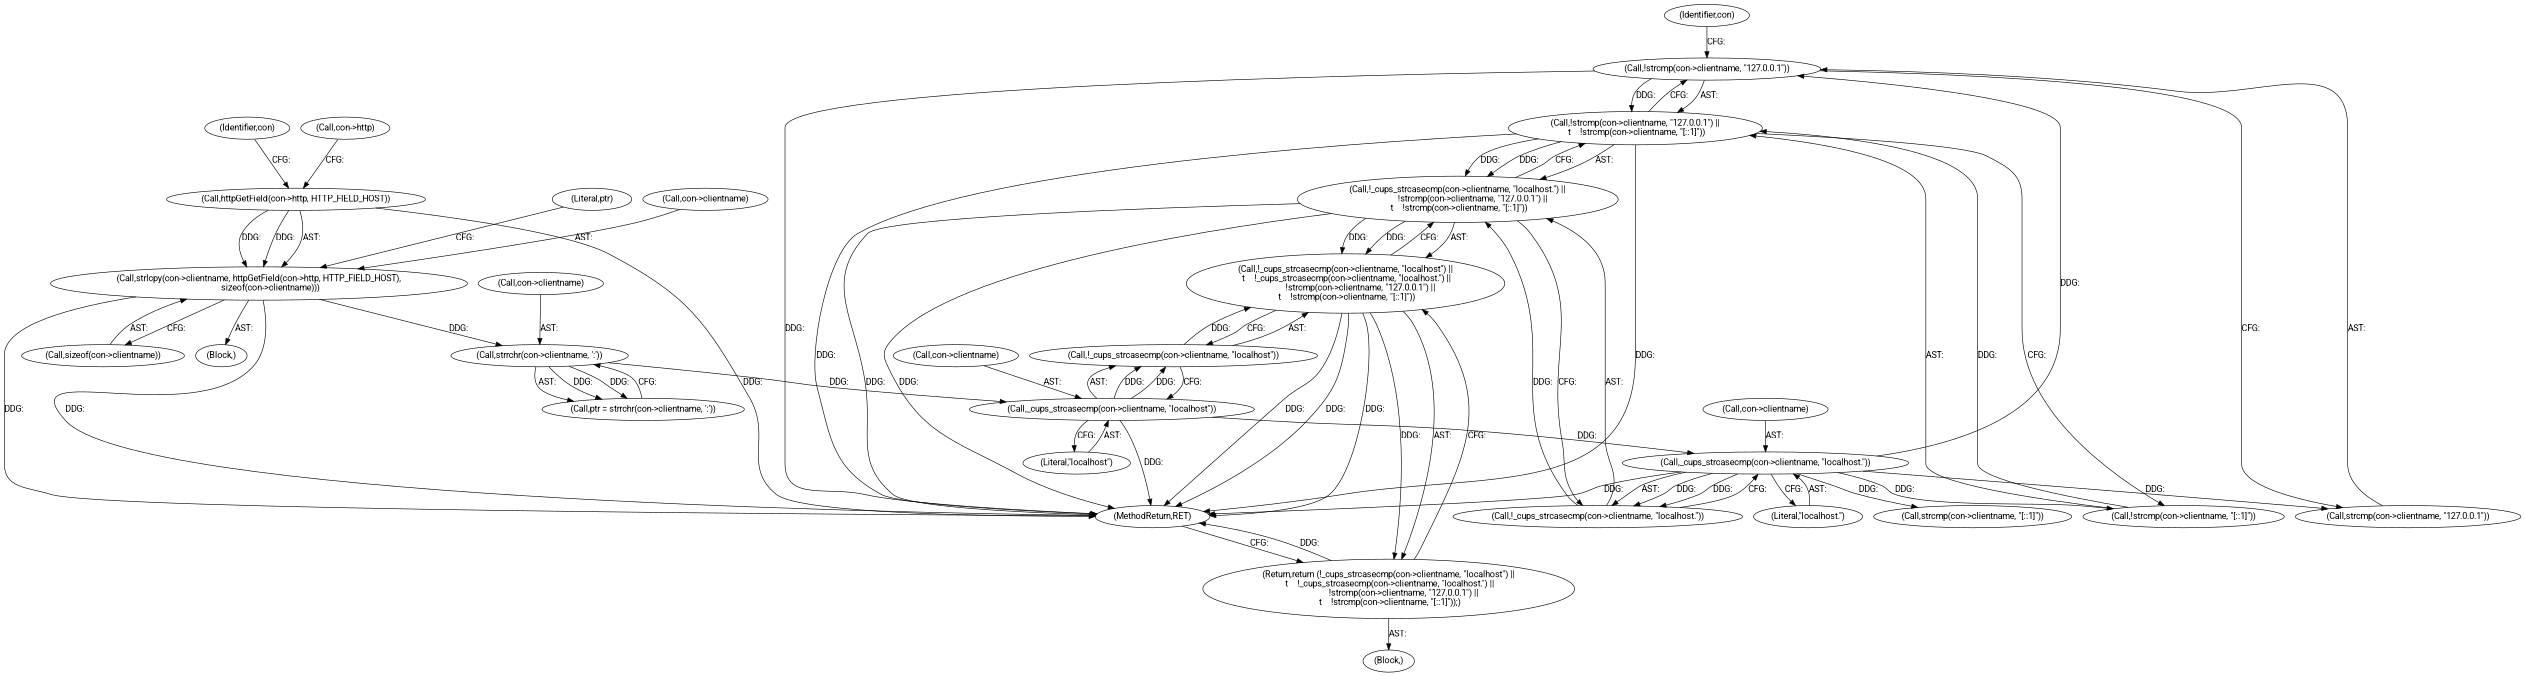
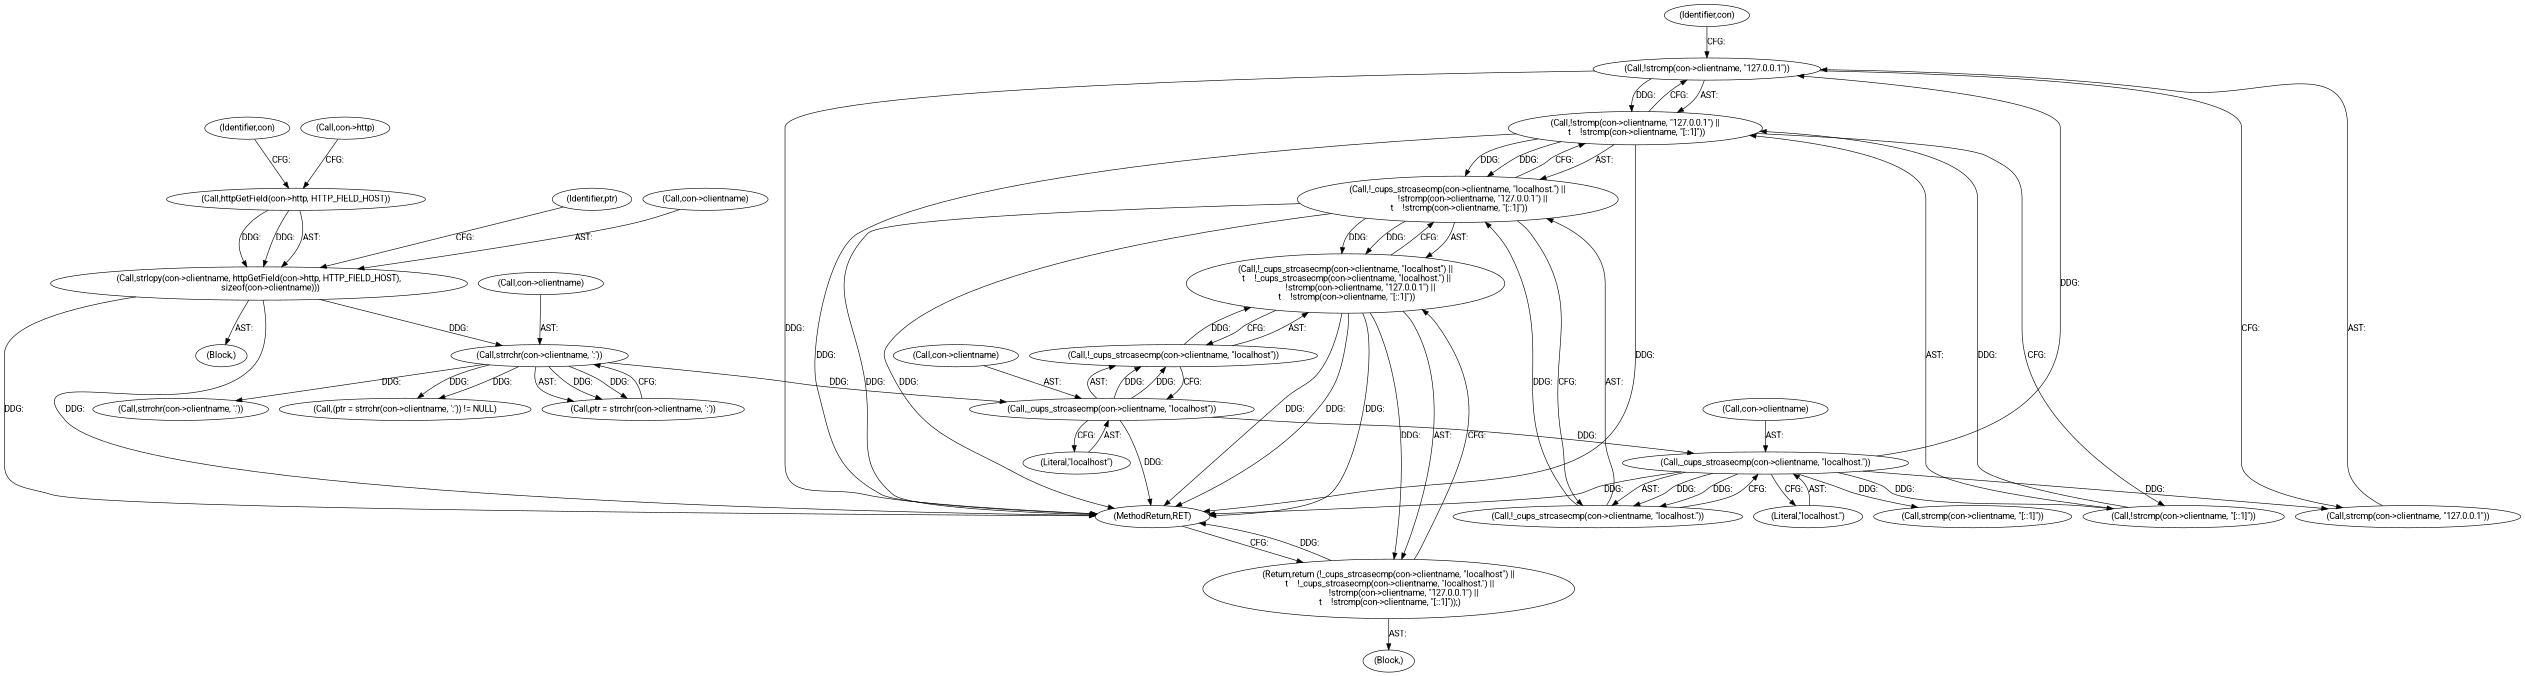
node "(Literal,ptr)": label "(Literal,ptr)" -> "(Identifier,ptr)"
node "(Call,sizeof(con->clientname))": removed
edge "(Call,httpGetField(con->http, HTTP_FIELD_HOST))" -> "(MethodReturn,RET)": removed, label "DDG:"
node "(Call,strrchr(con->clientname, '.'))": added
node "(Call,(ptr = strrchr(con->clientname, ':')) != NULL)": added
